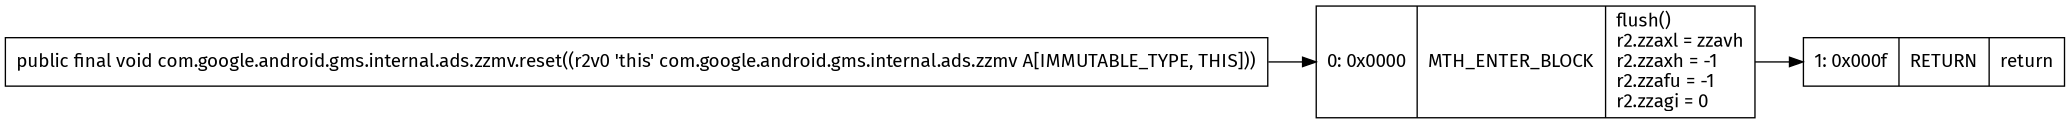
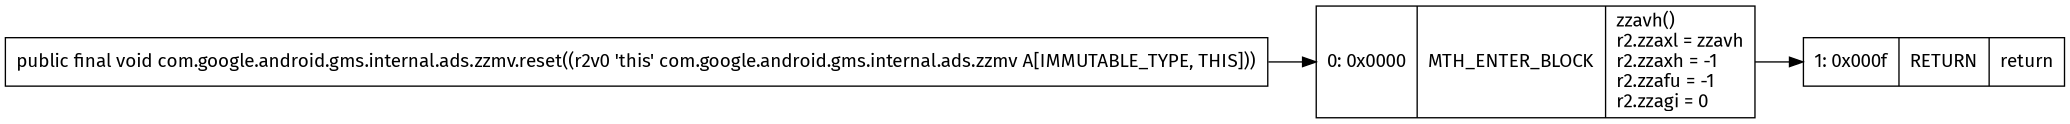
node "0: 0x0000": text "flush()" -> "zzavh()"
